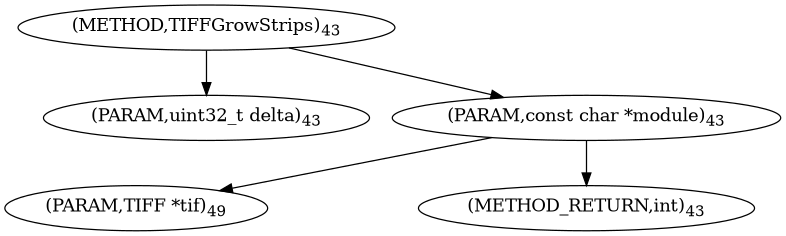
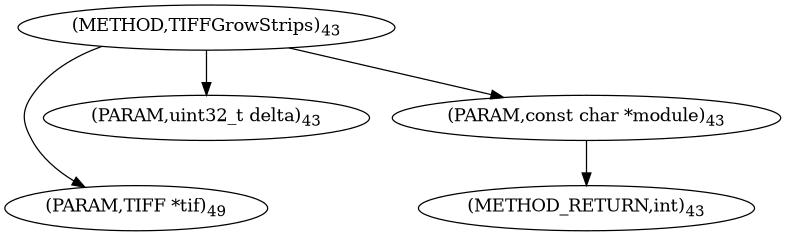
edge "(PARAM,const char *module)" -> "(PARAM,TIFF *tif)": now "(METHOD,TIFFGrowStrips)" -> "(PARAM,TIFF *tif)"
